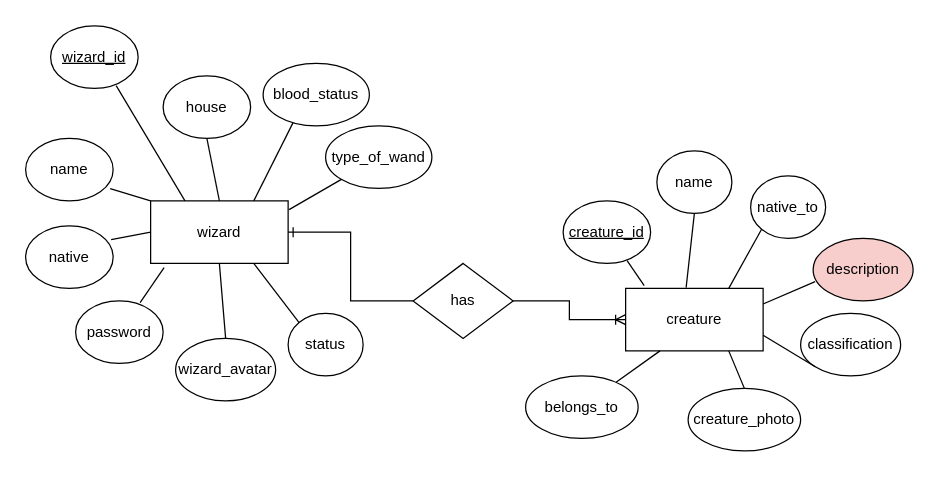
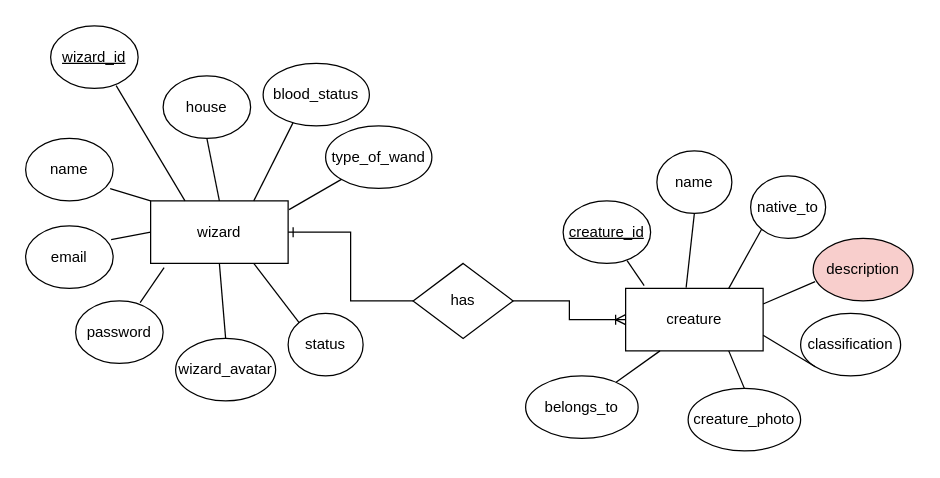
node "native": label "native" -> "email"
